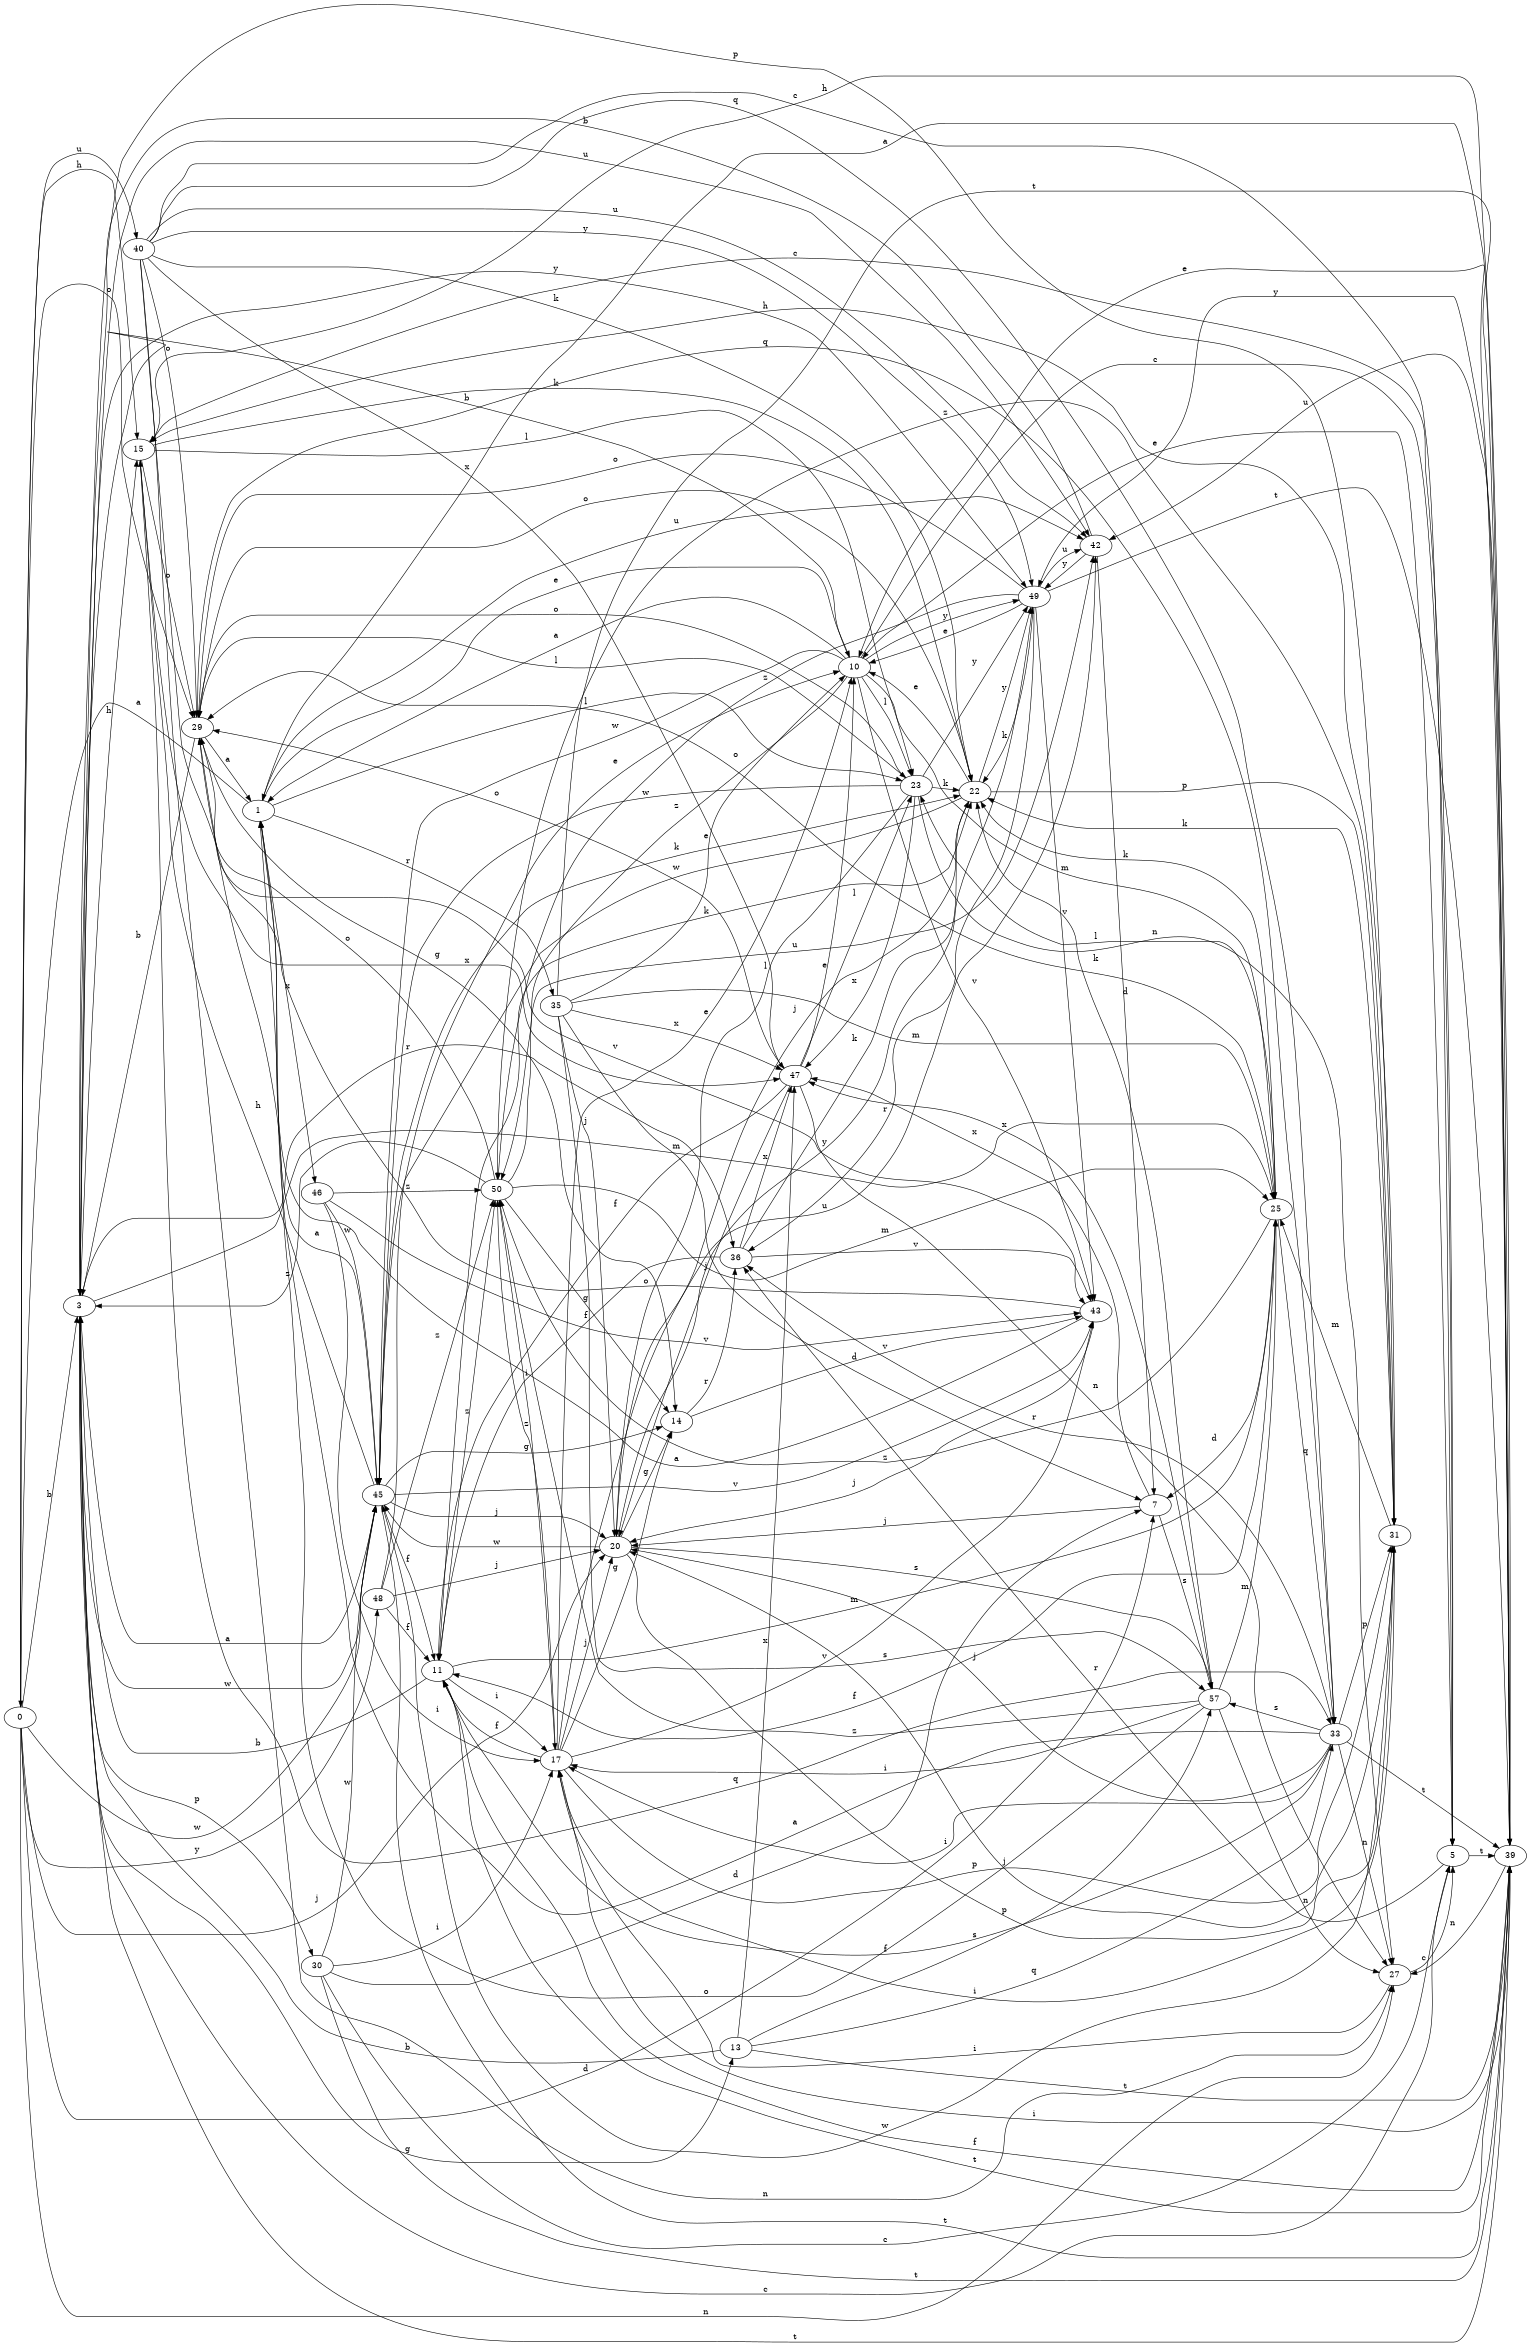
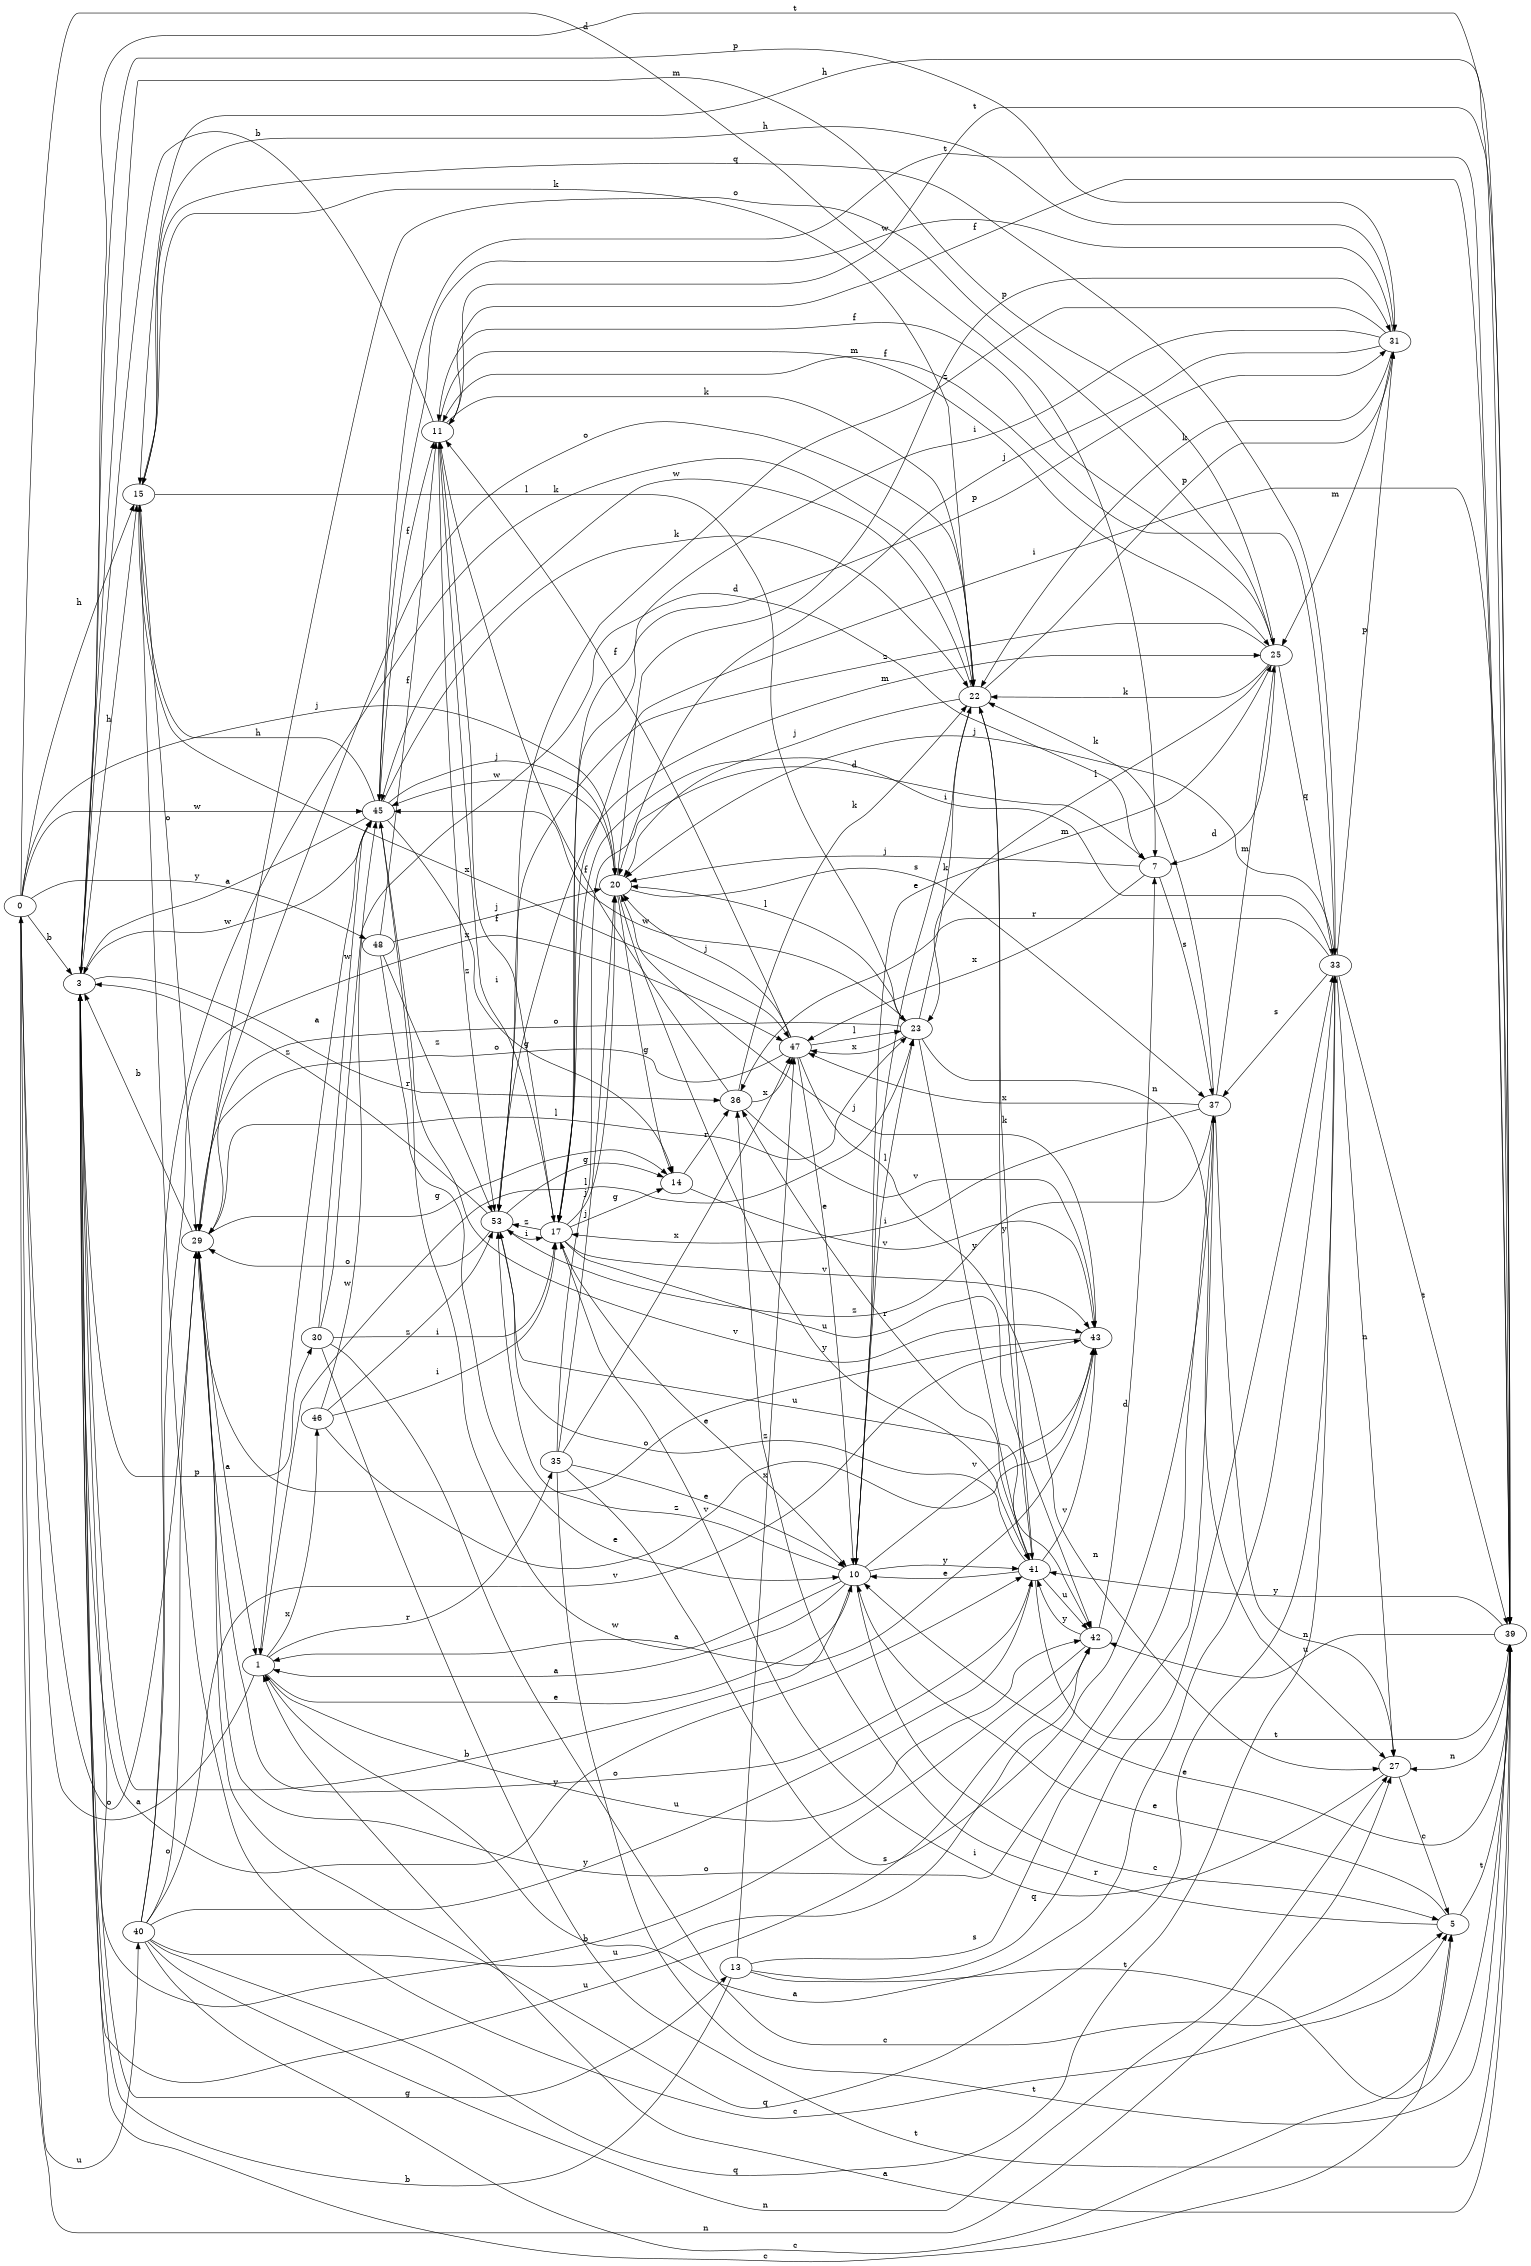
node "49": label "49" -> "41"
edge "35" -> "25": removed, label "m"
node "50": label "50" -> "53"
node "57": label "57" -> "37"
